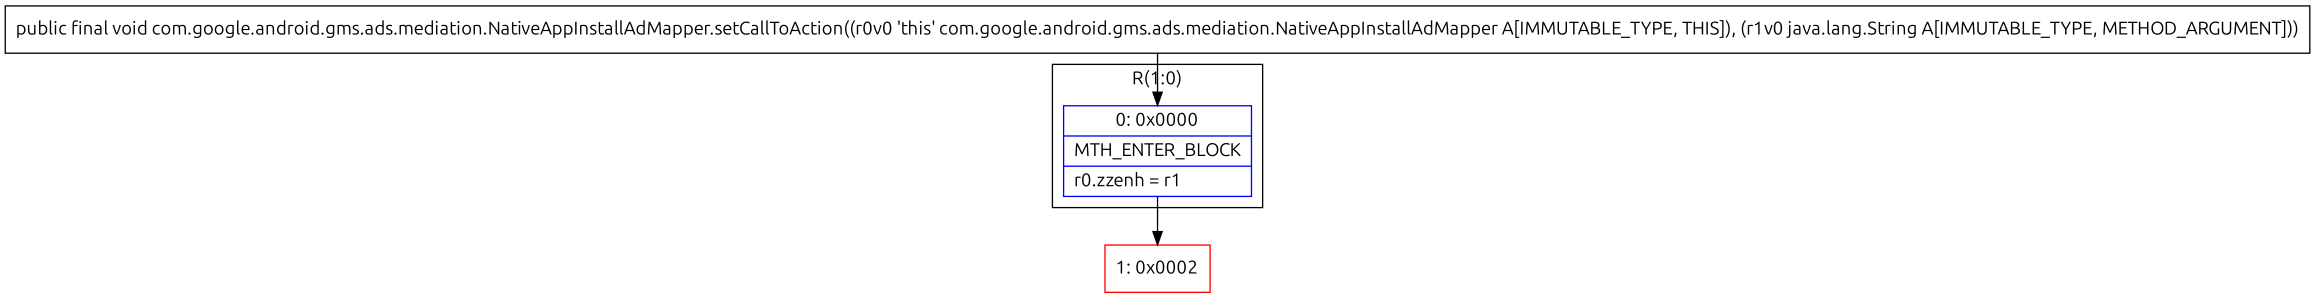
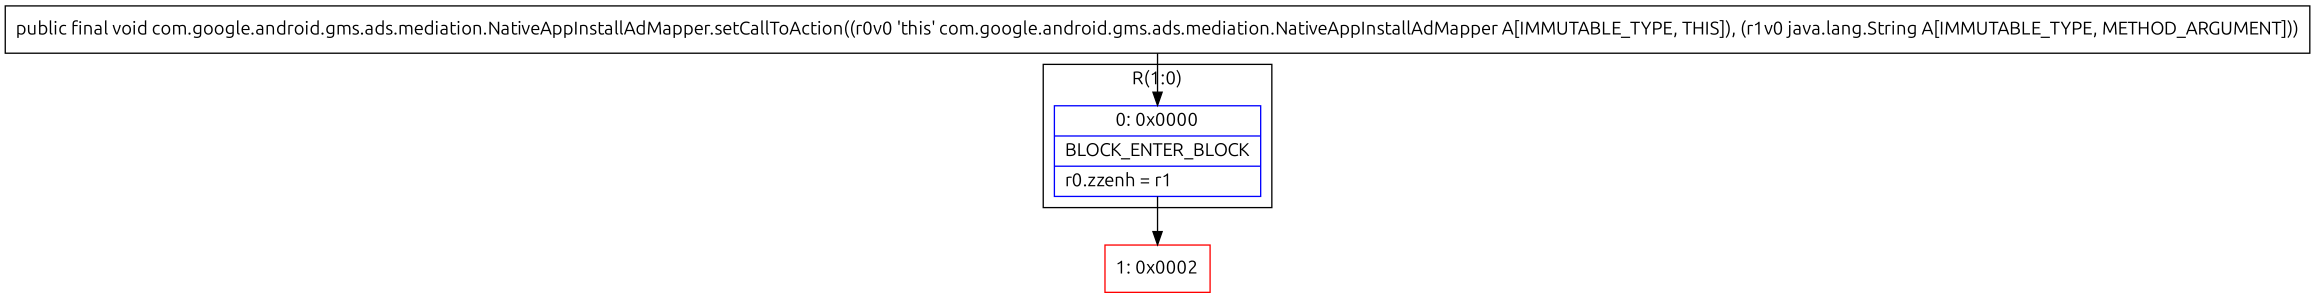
node "0: 0x0000": text "MTH_ENTER_BLOCK" -> "BLOCK_ENTER_BLOCK"
